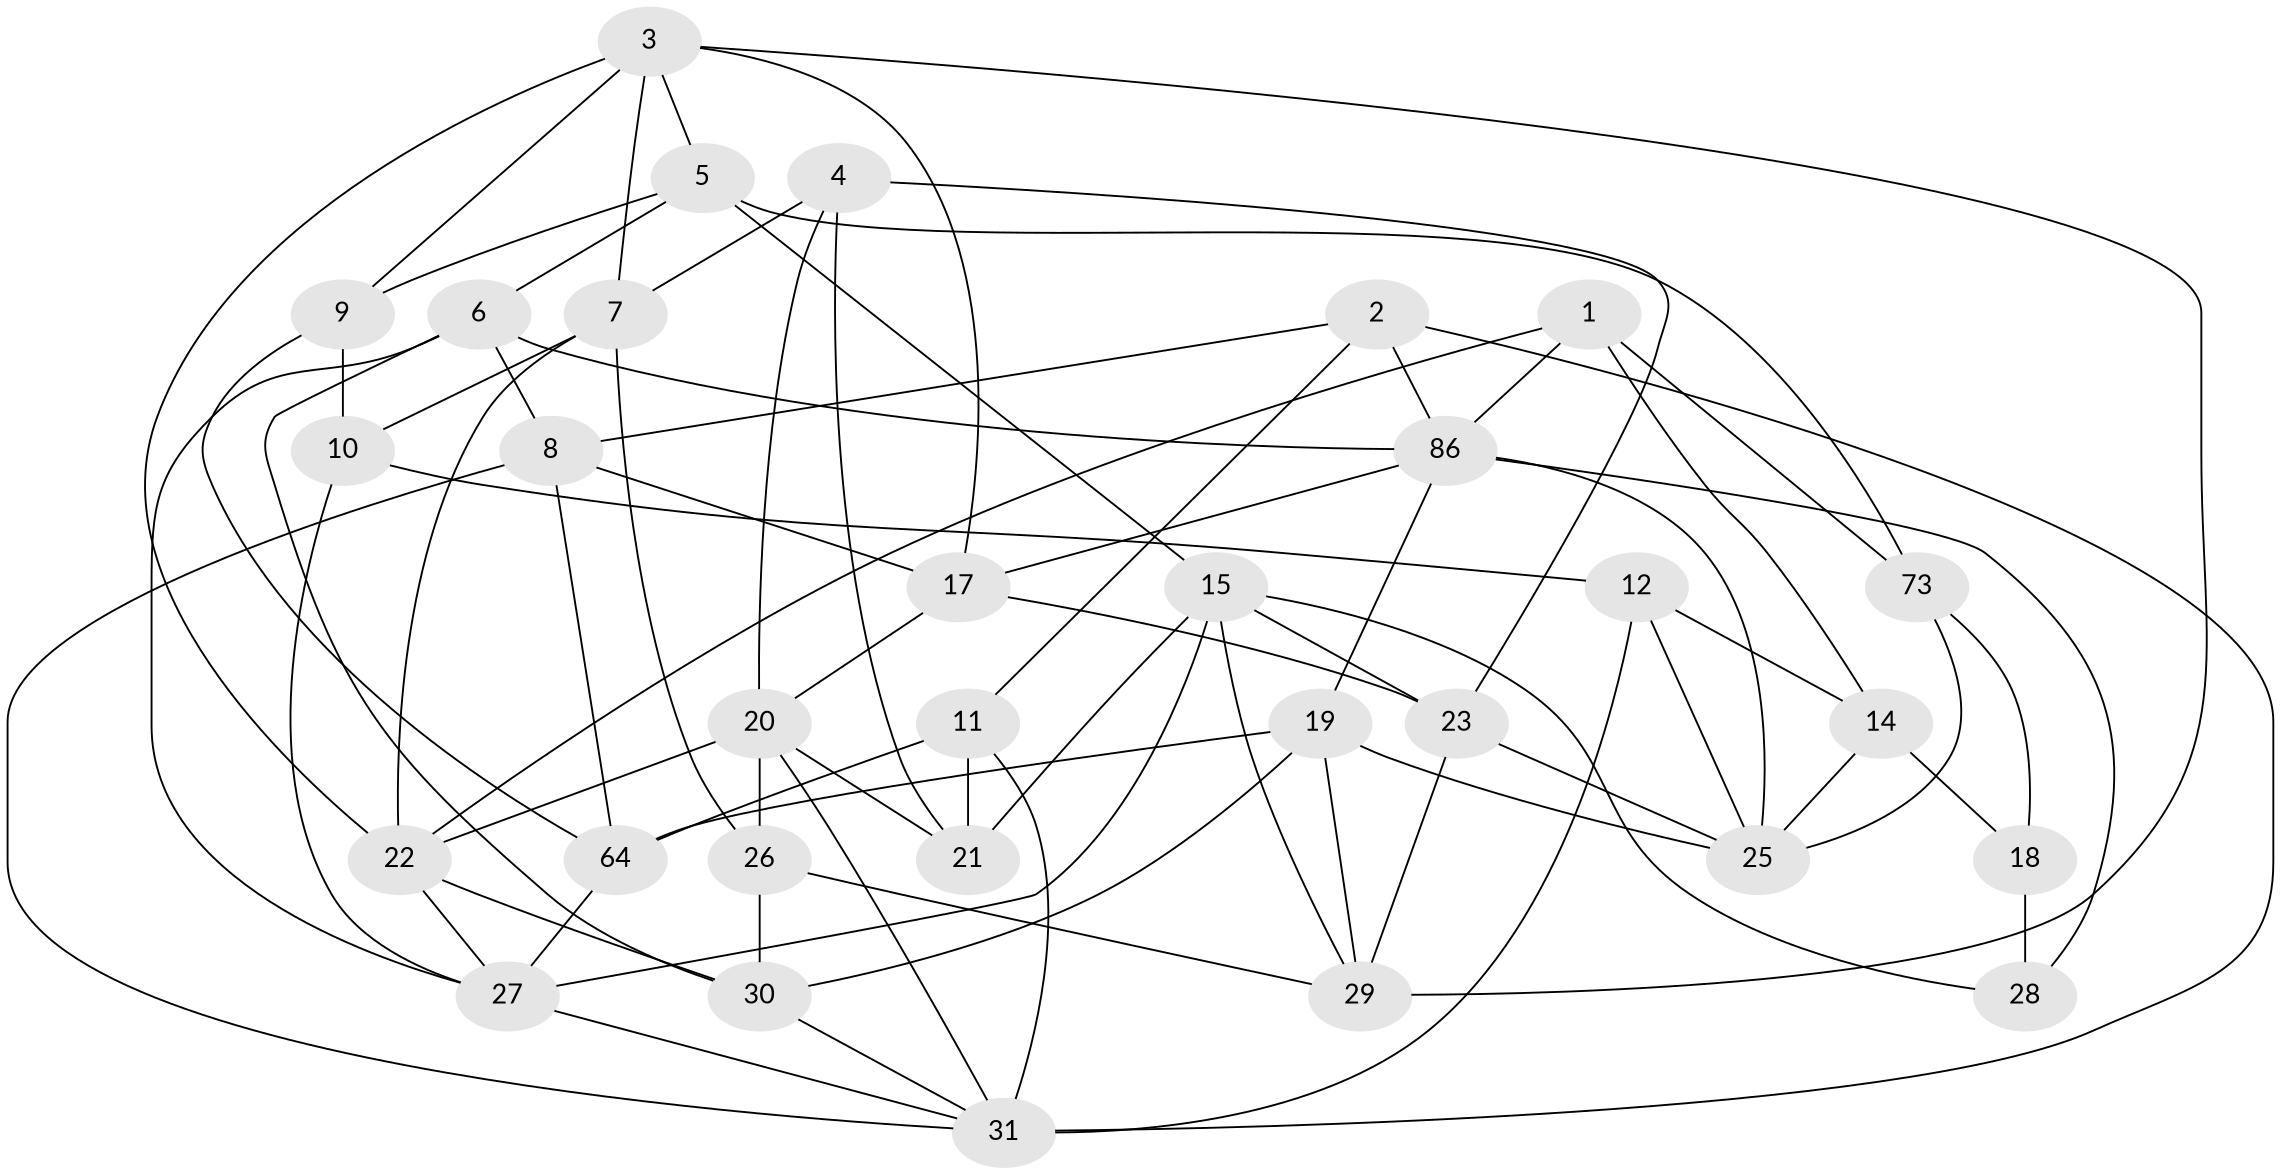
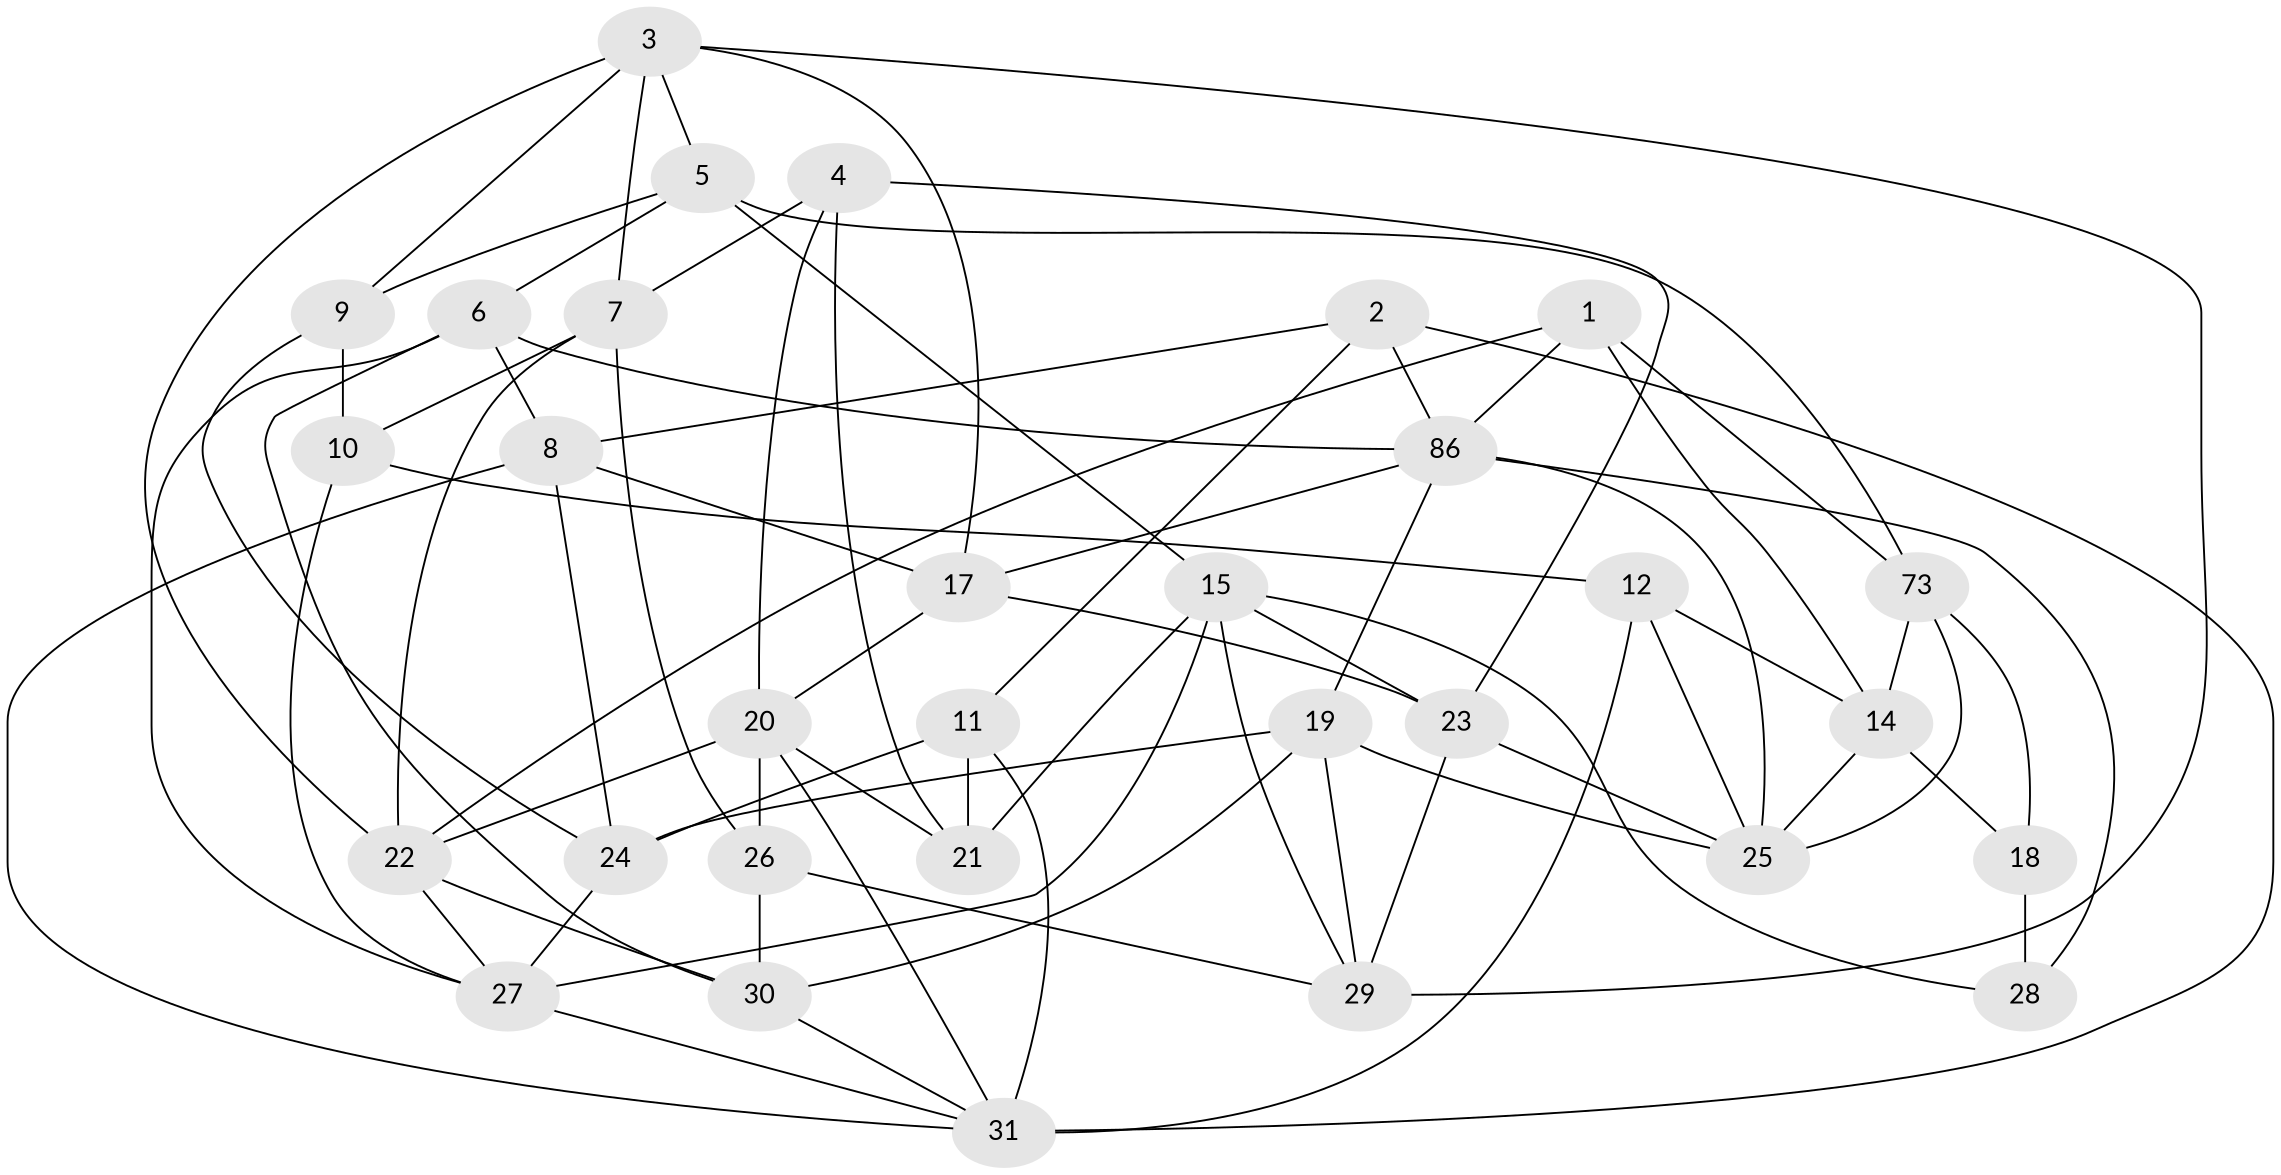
edge "73" -- "14": added
node "64": label "64" -> "24"
